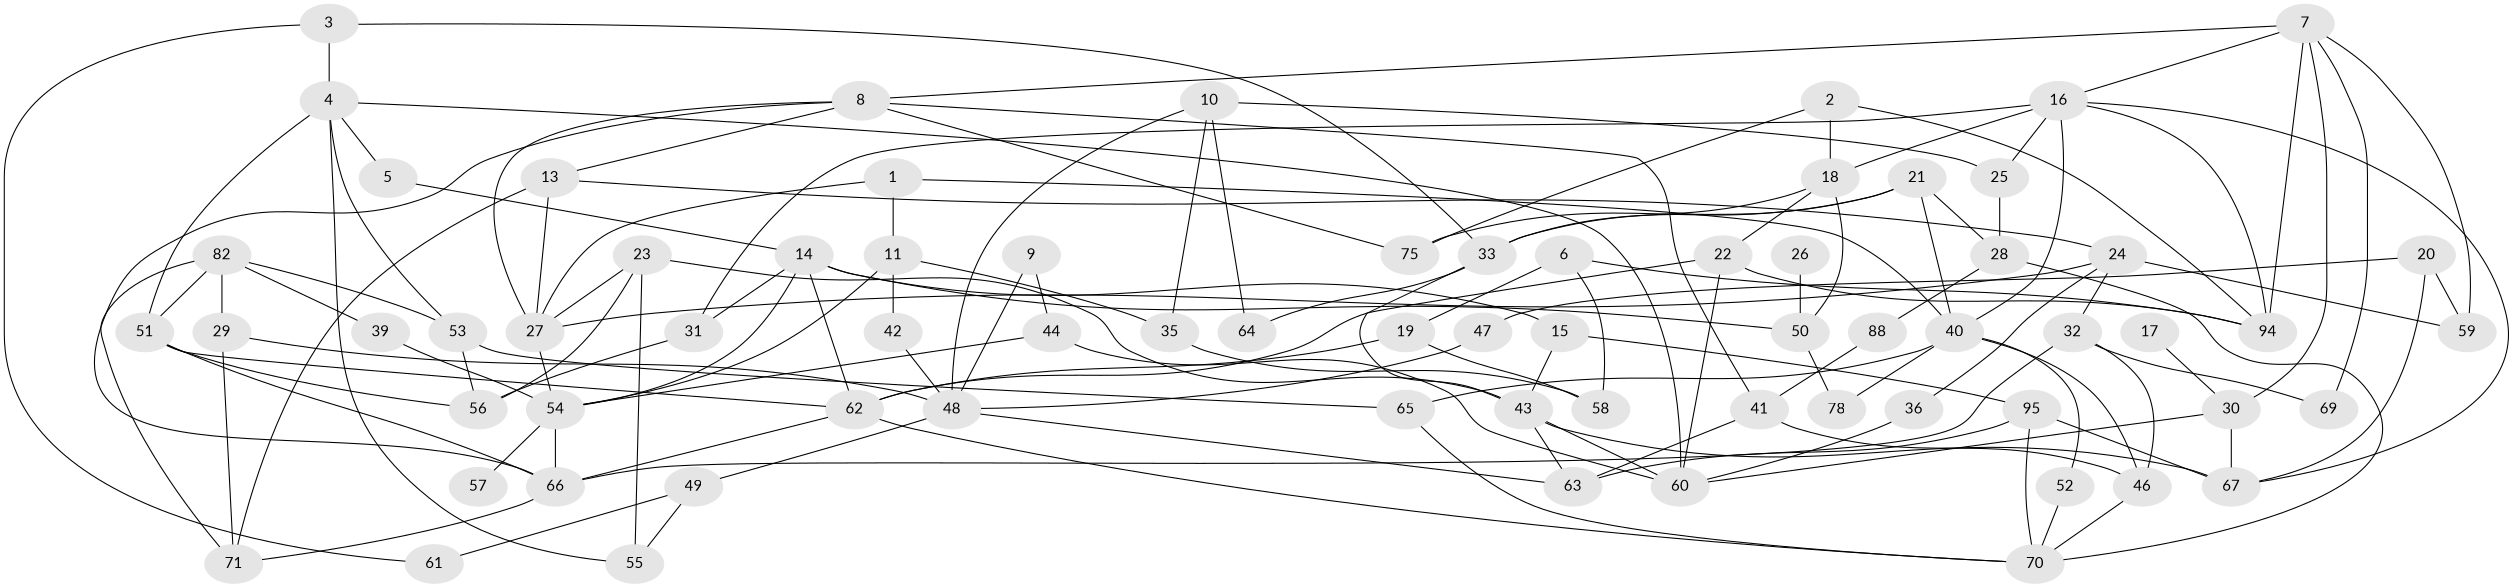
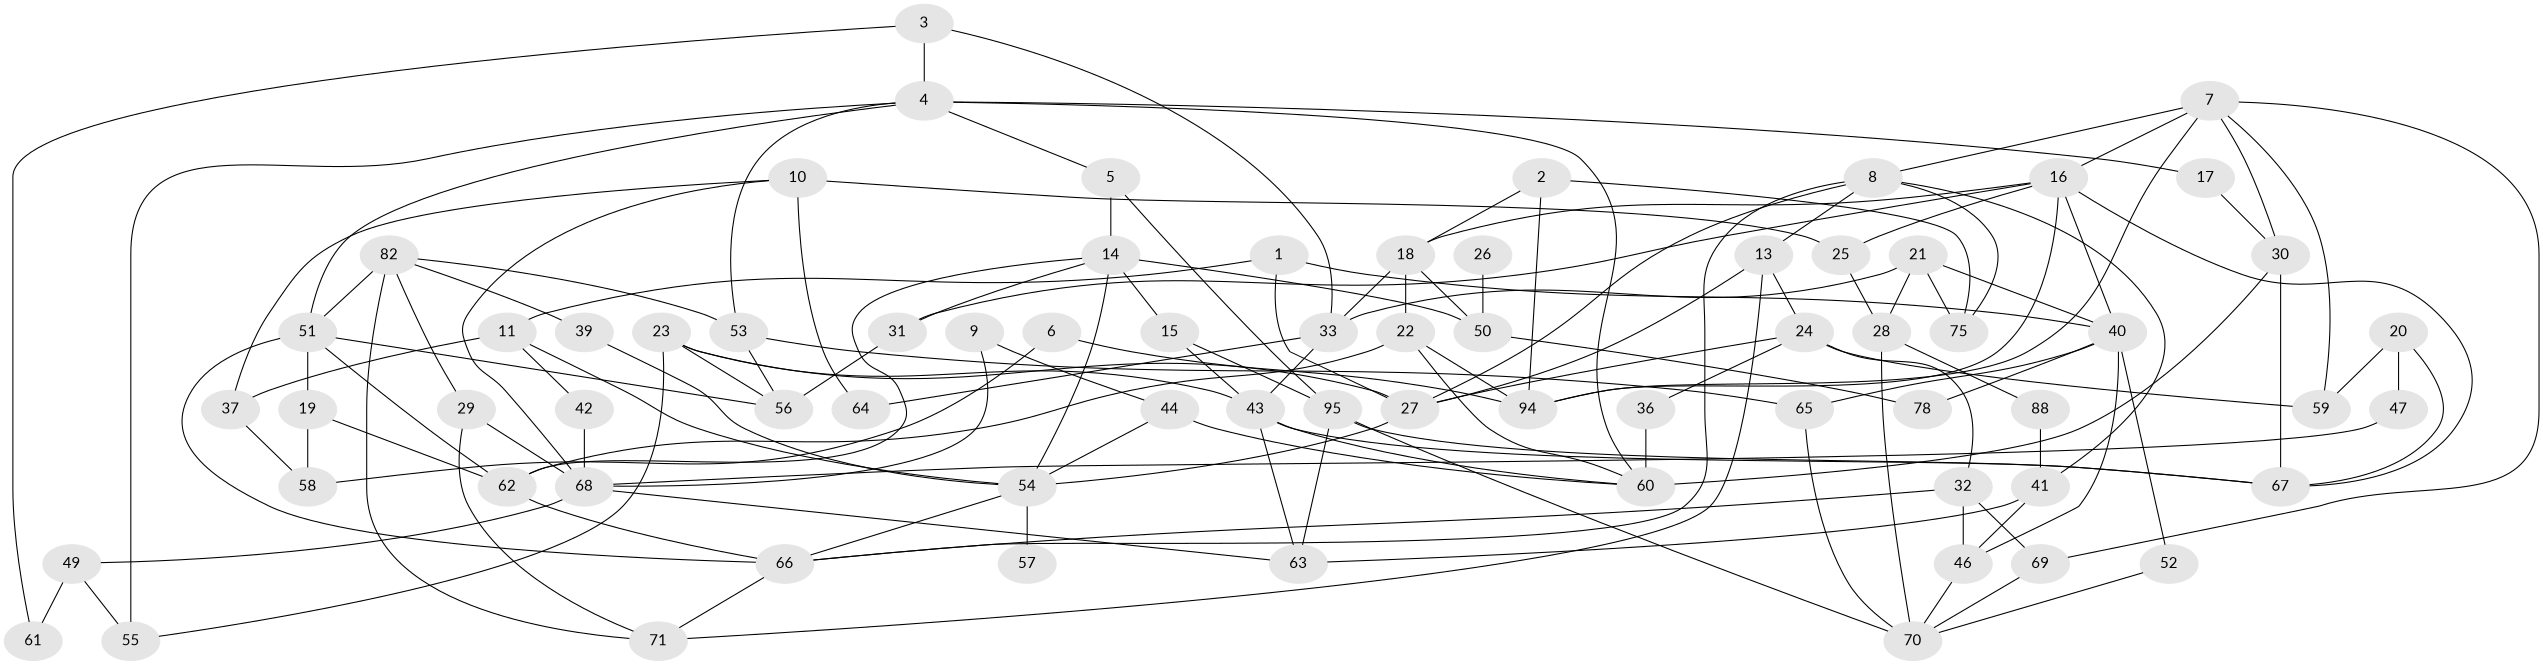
edge "4" -- "17": added
edge "6" -- "19": now "51" -- "19"
edge "5" -- "95": added
node "35": label "35" -> "37"
node "48": label "48" -> "68"
edge "62" -- "70": now "69" -- "70"
